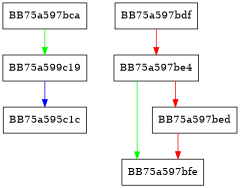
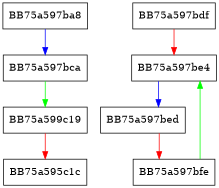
node "BB75a597ba8": added
edge "BB75a599c19" -> "BB75a595c1c": color blue -> red
edge "BB75a597be4" -> "BB75a597bed": color red -> blue
edge "BB75a597be4" -> "BB75a597bfe": reversed
